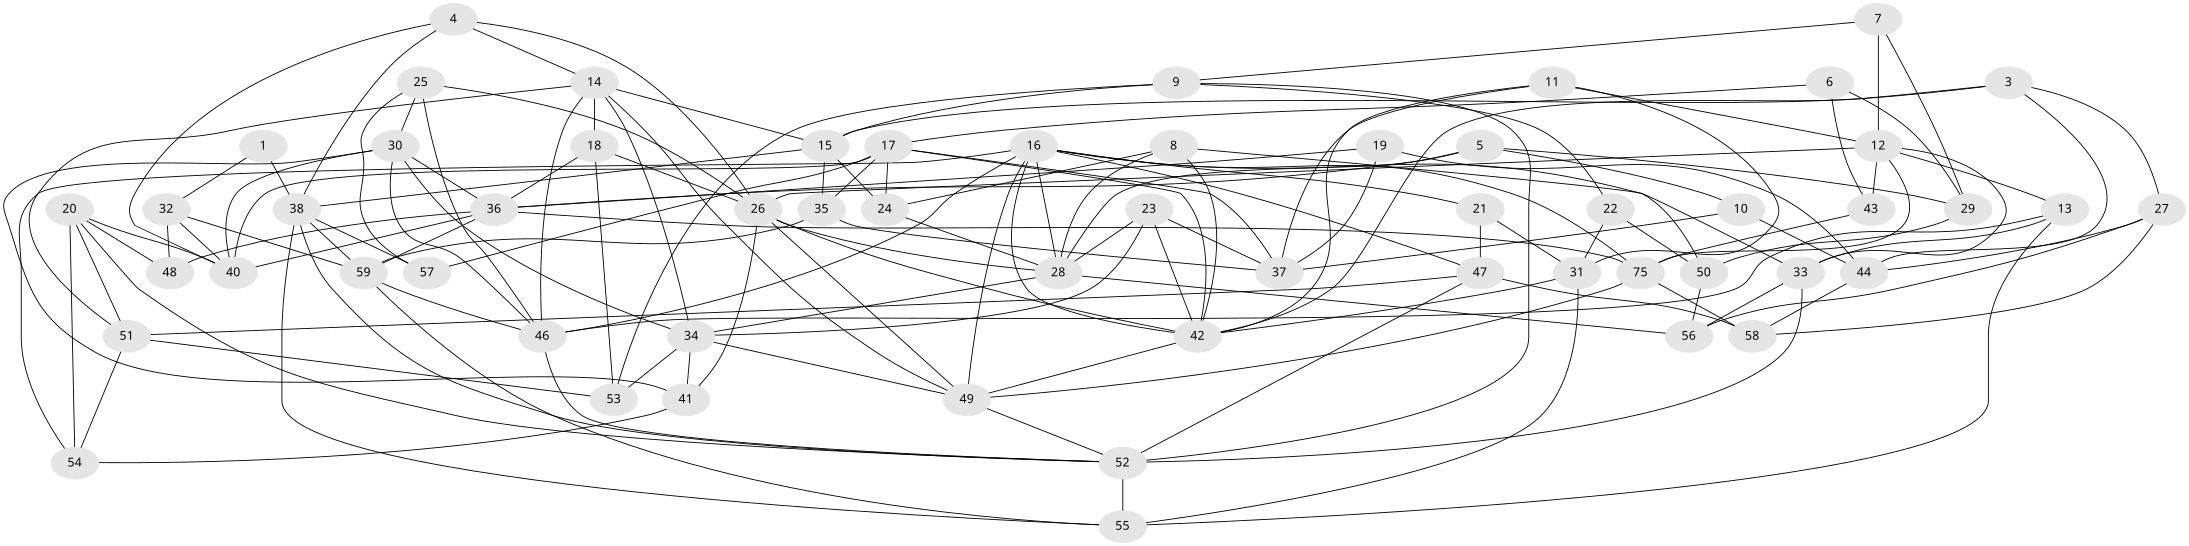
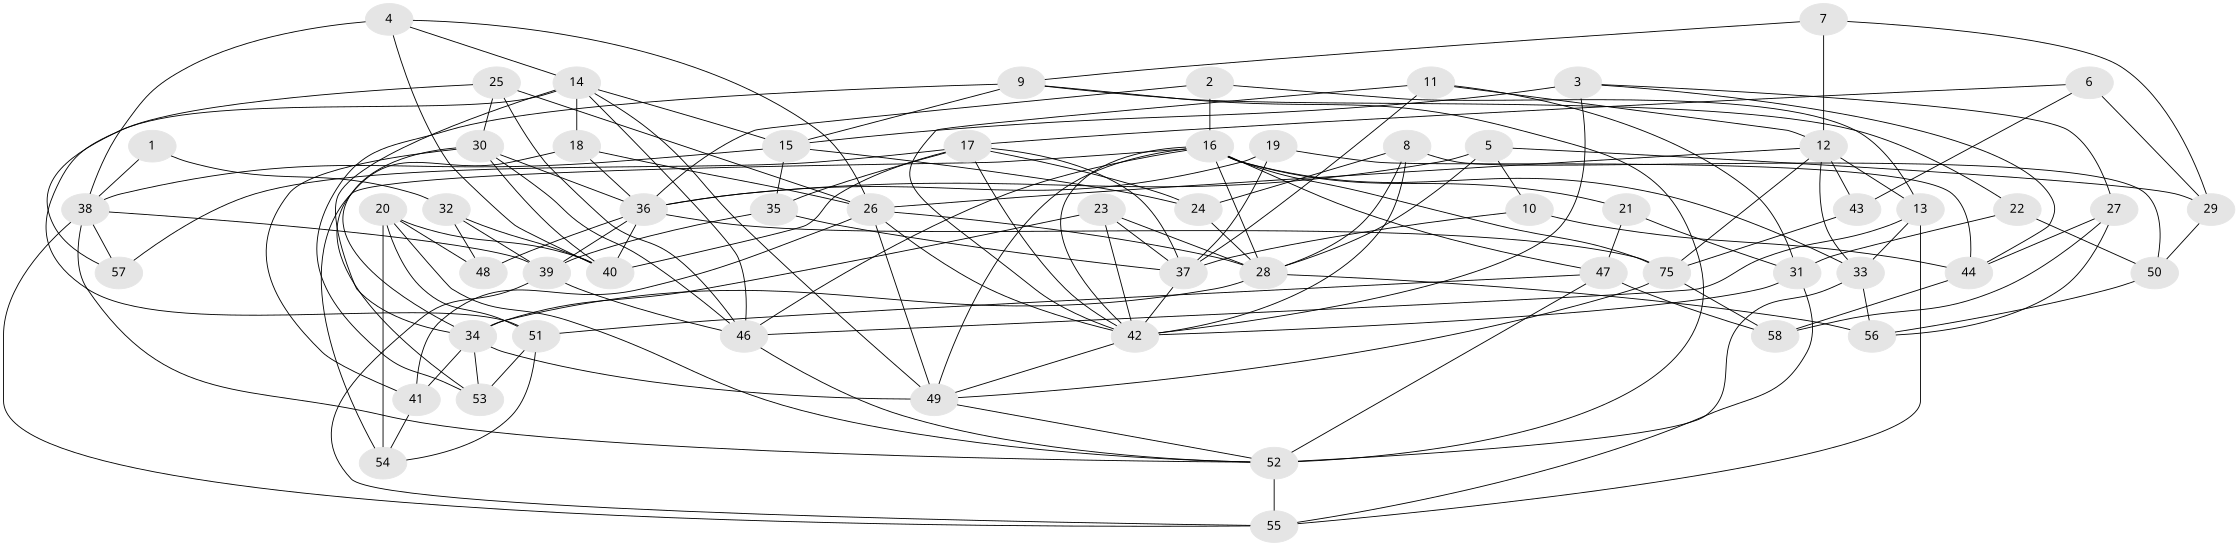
node "2": added
node "59": label "59" -> "39"
edge "37" -- "42": added
